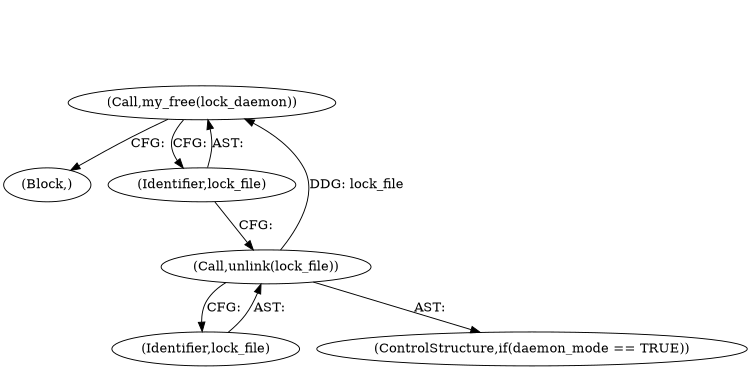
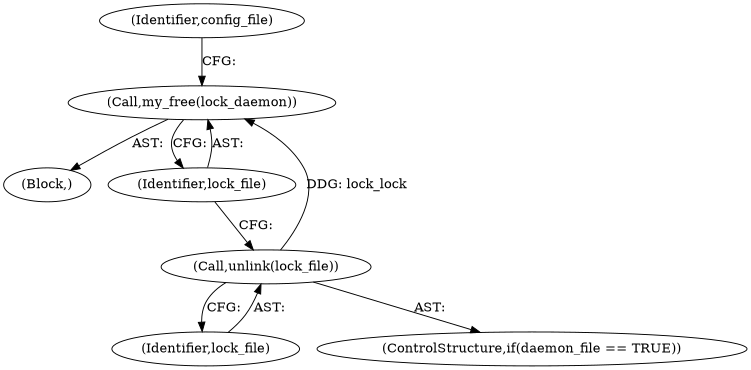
node "(Identifier,config_file)": added
edge "(Call,my_free(lock_daemon))" -> "(Block,)": label "CFG: " -> "AST: "
edge "(Call,unlink(lock_file))" -> "(Call,my_free(lock_daemon))": label "DDG: lock_file" -> "DDG: lock_lock"
node "(ControlStructure,if(daemon_mode == TRUE))": label "(ControlStructure,if(daemon_mode == TRUE))" -> "(ControlStructure,if(daemon_file == TRUE))"
